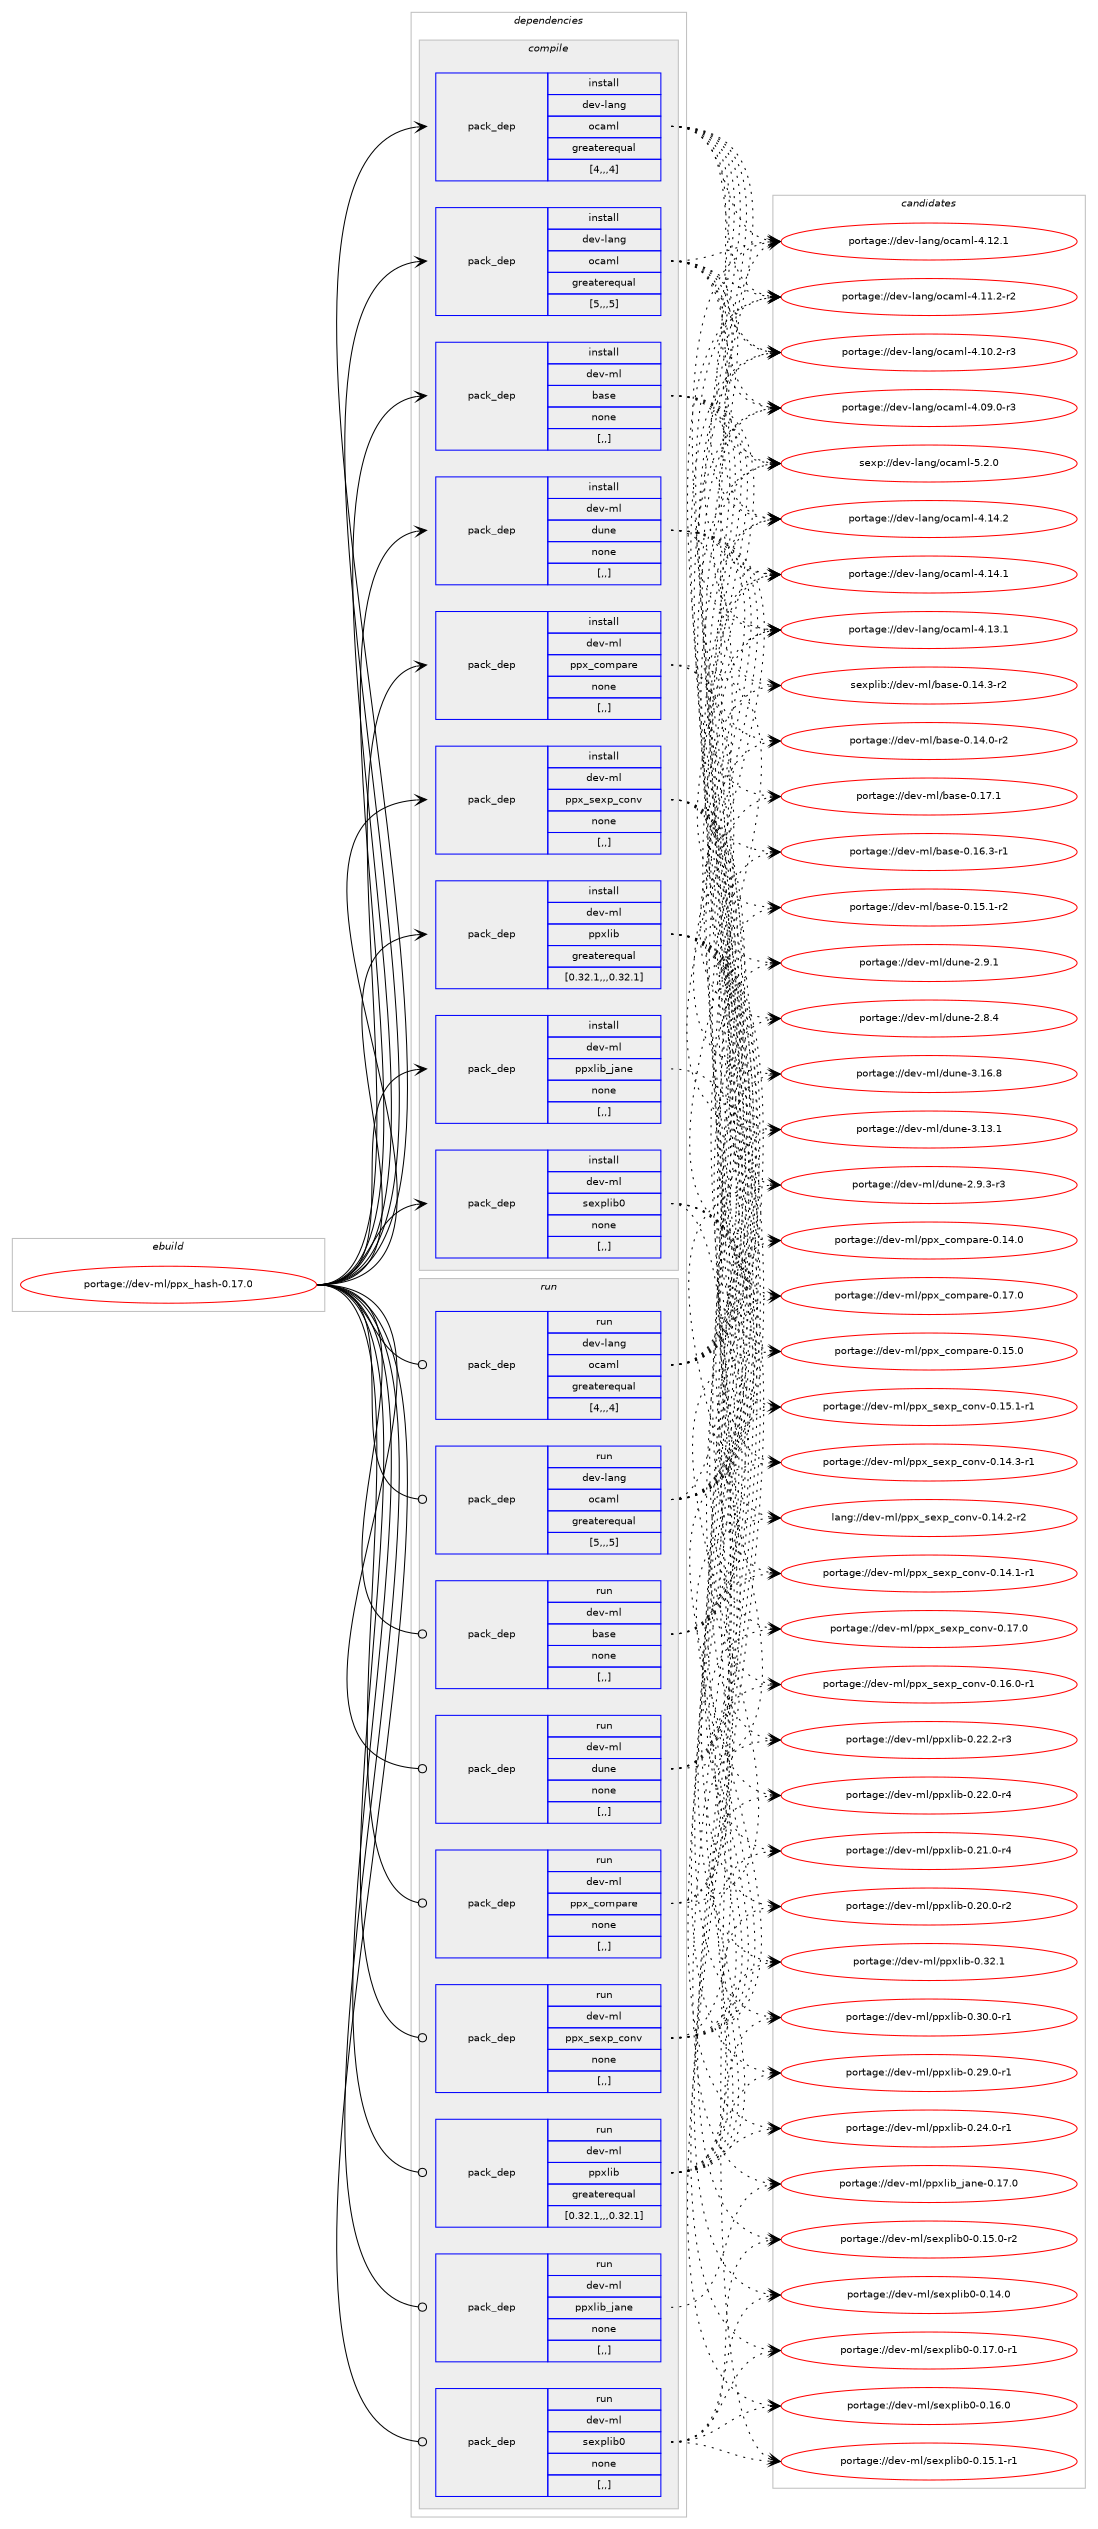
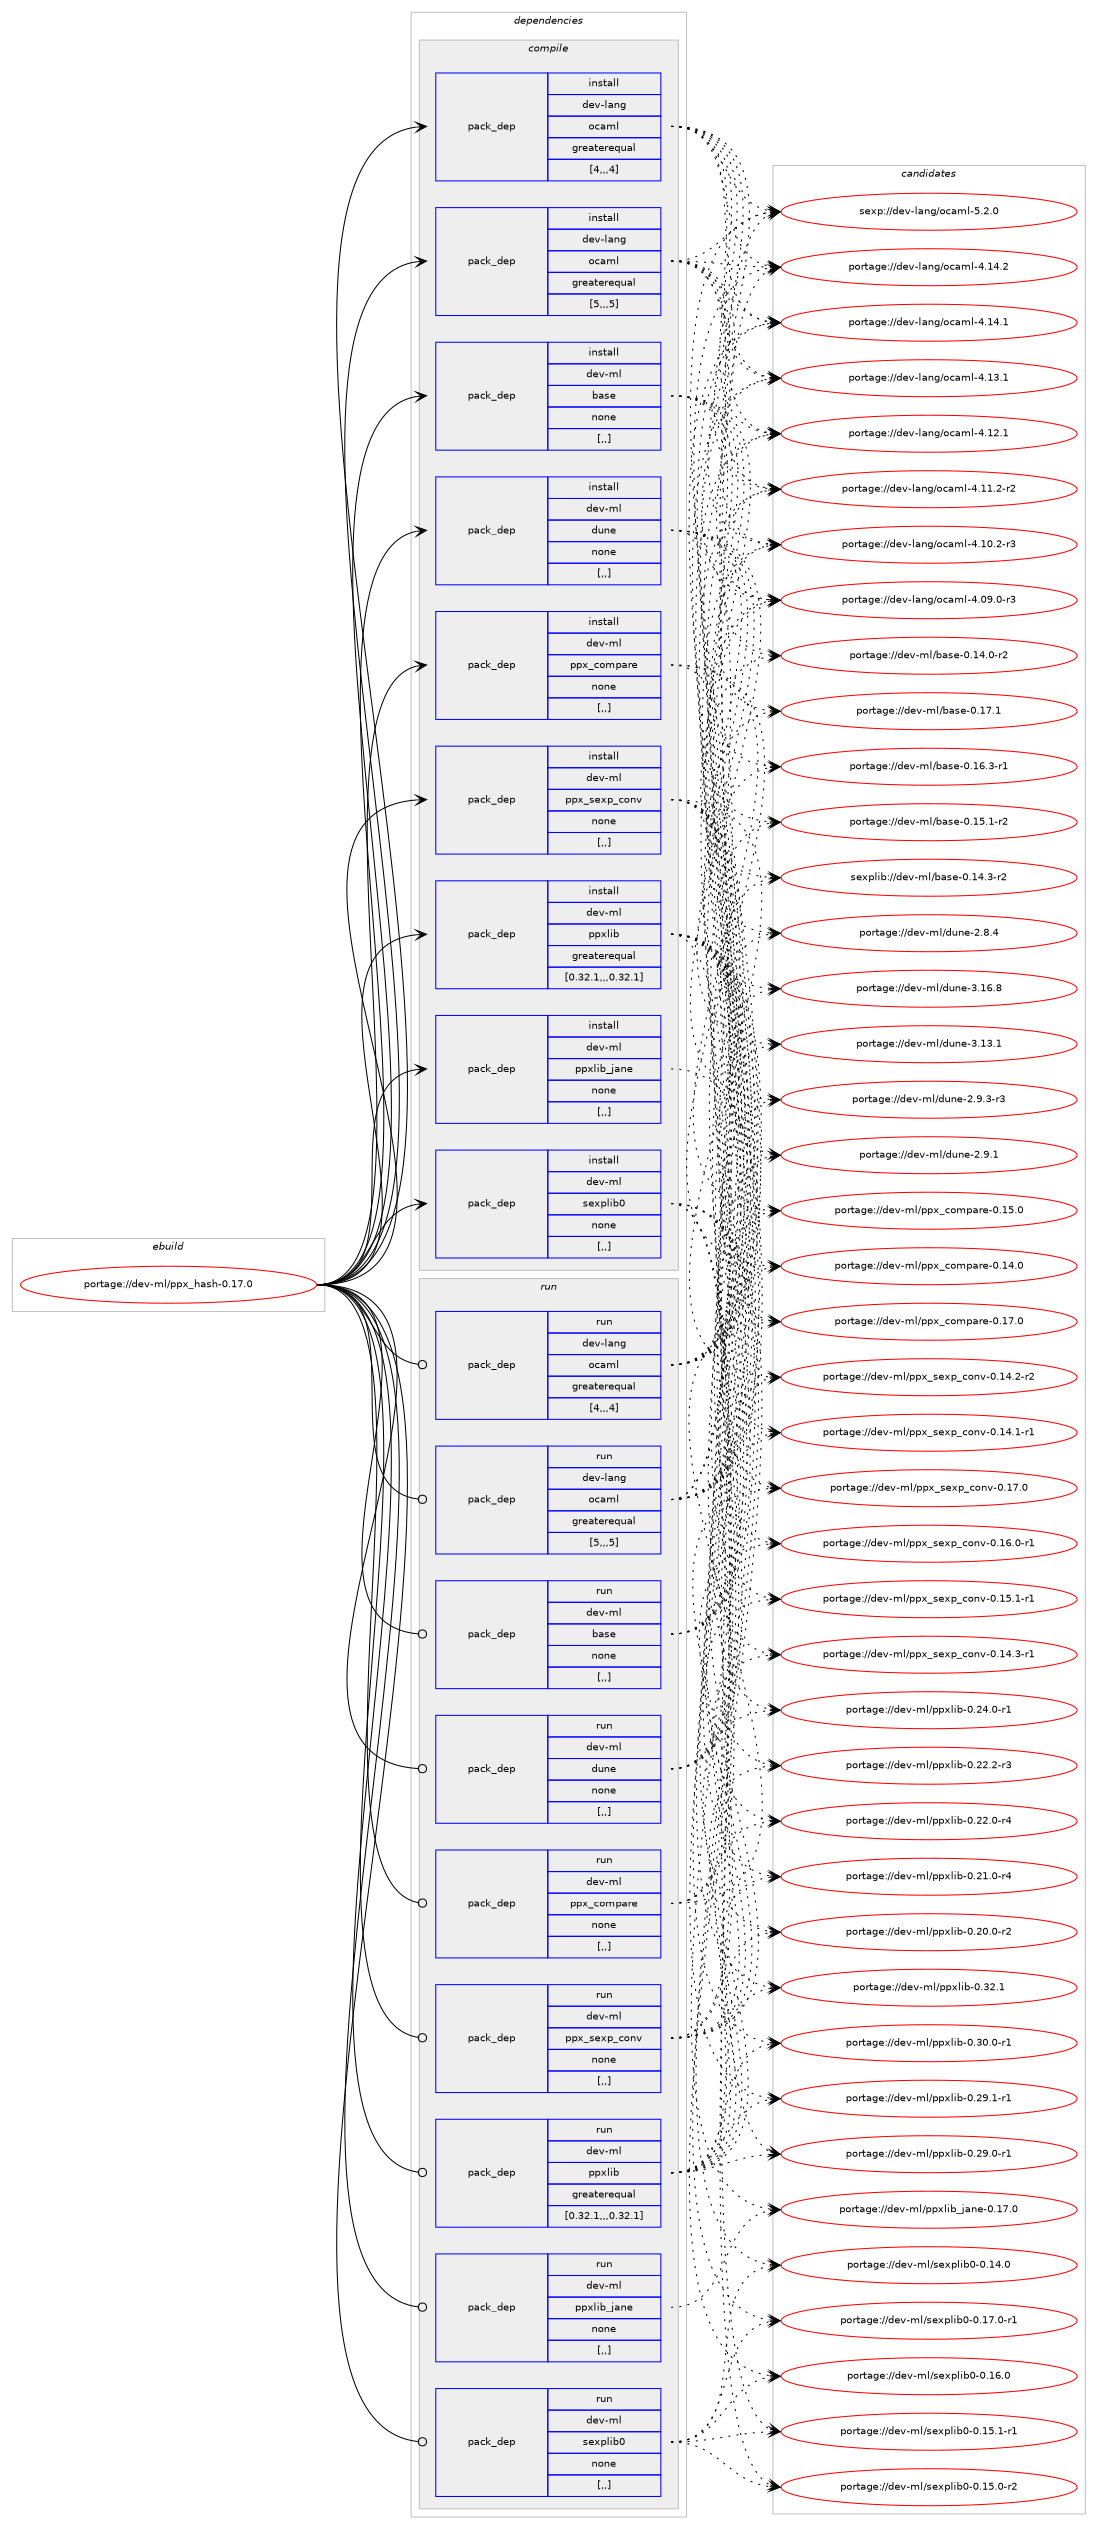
node "lang://dev-ml/ppx_sexp_conv-0.14.2-r2": label "lang://dev-ml/ppx_sexp_conv-0.14.2-r2" -> "portage://dev-ml/ppx_sexp_conv-0.14.2-r2"
node "portage://dev-ml/ppxlib-0.29.1-r1": added
